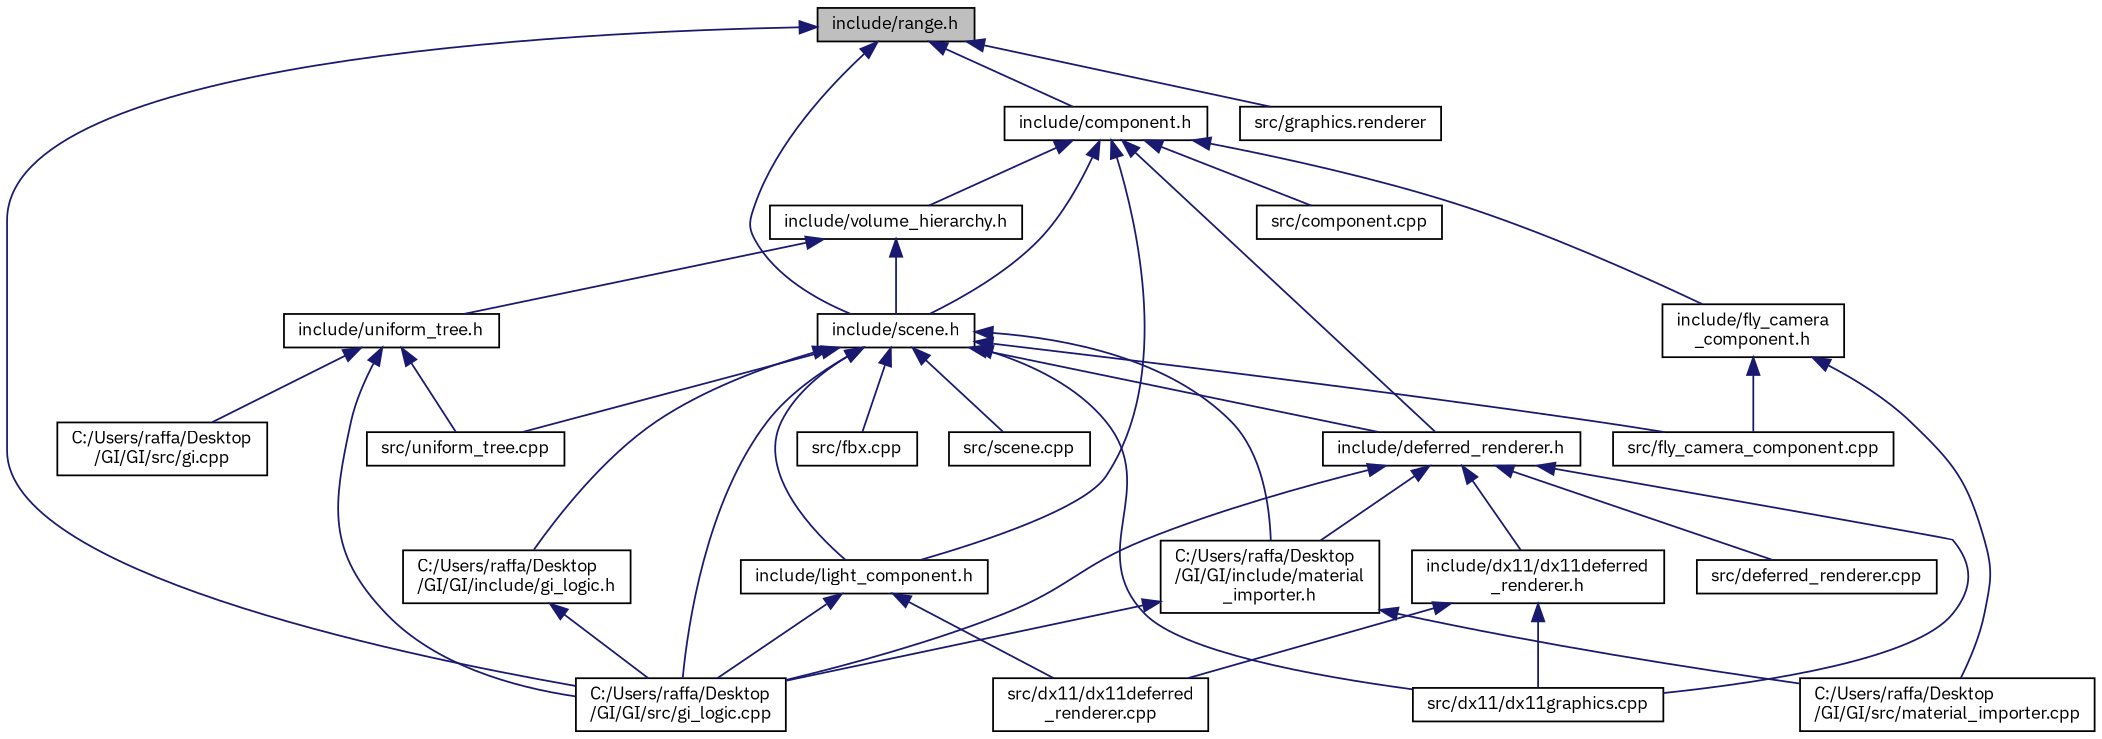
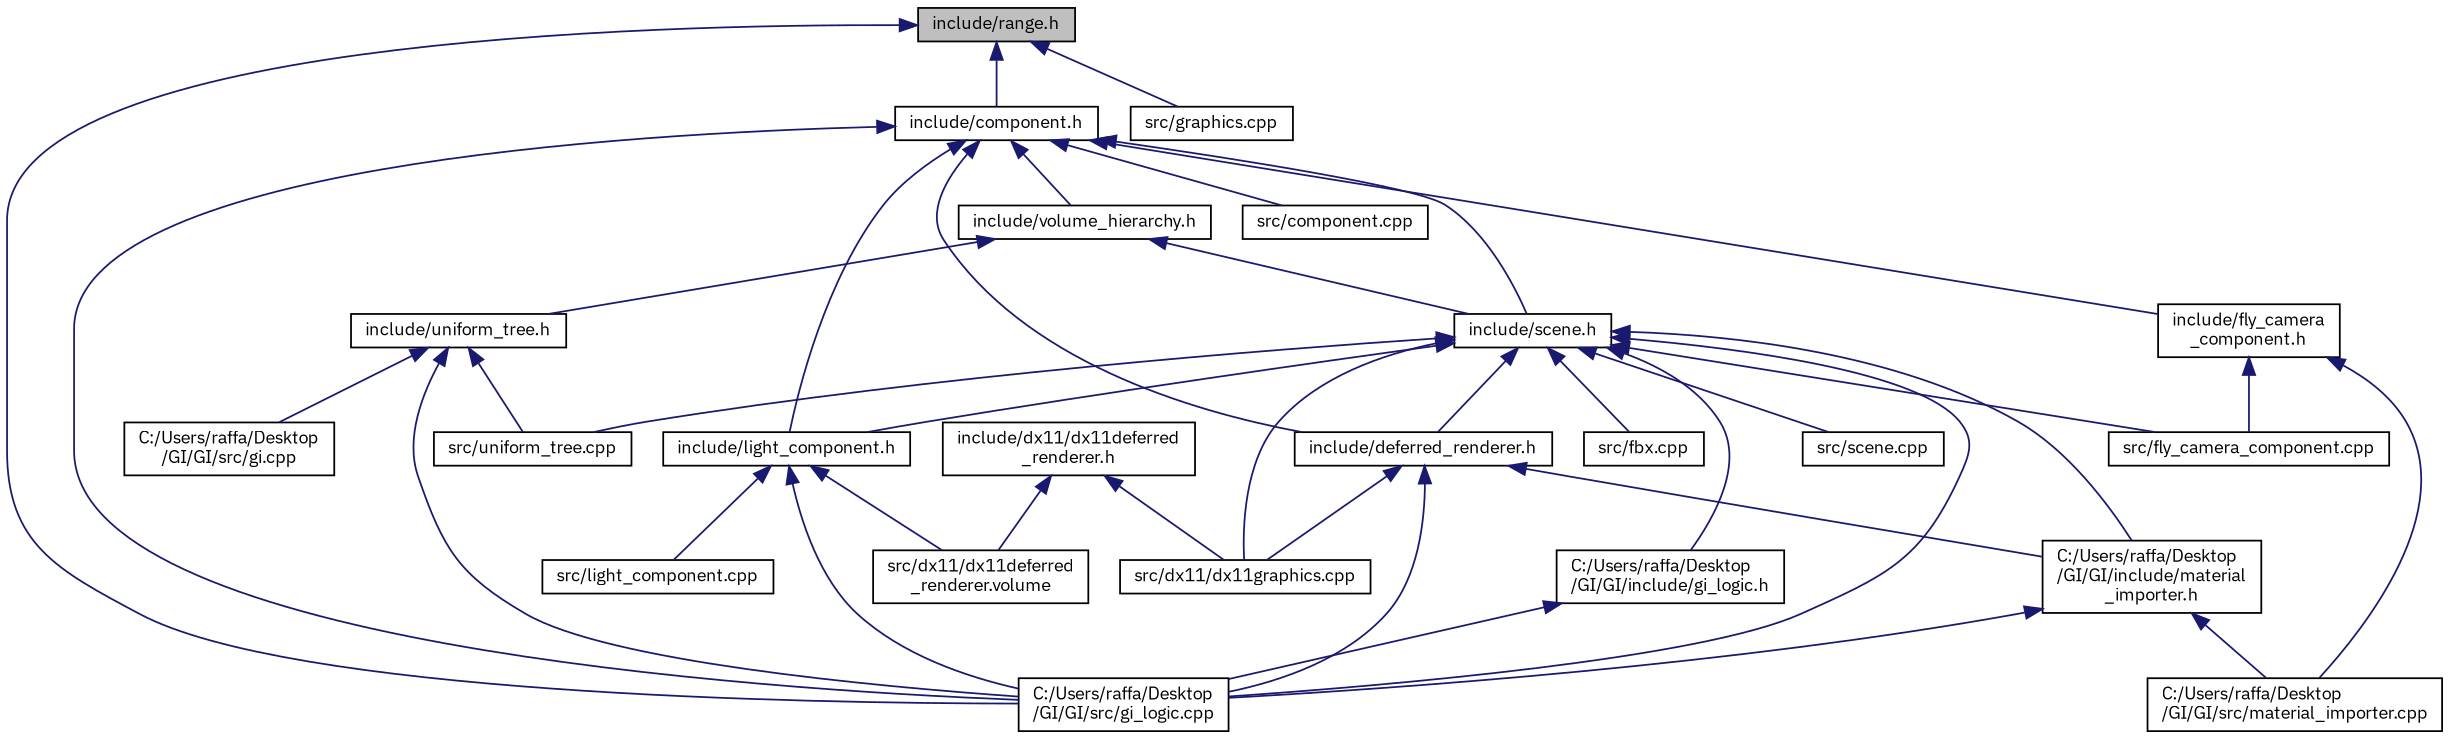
node "src/graphics.renderer": label "src/graphics.renderer" -> "src/graphics.cpp"
edge "include/scene.h" -> "include/range.h": removed
edge "C:/Users/raffa/Desktop /GI/GI/src/gi_logic.cpp" -> "include/component.h": added
edge "include/dx11/dx11deferred _renderer.h" -> "include/deferred_renderer.h": removed
node "src/light_component.cpp": added
node "src/deferred_renderer.cpp": removed
node "src/dx11/dx11deferred _renderer.cpp": label "src/dx11/dx11deferred _renderer.cpp" -> "src/dx11/dx11deferred _renderer.volume"
